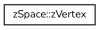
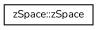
node "zSpace::zVertex": label "zSpace::zVertex" -> "zSpace::zSpace"
